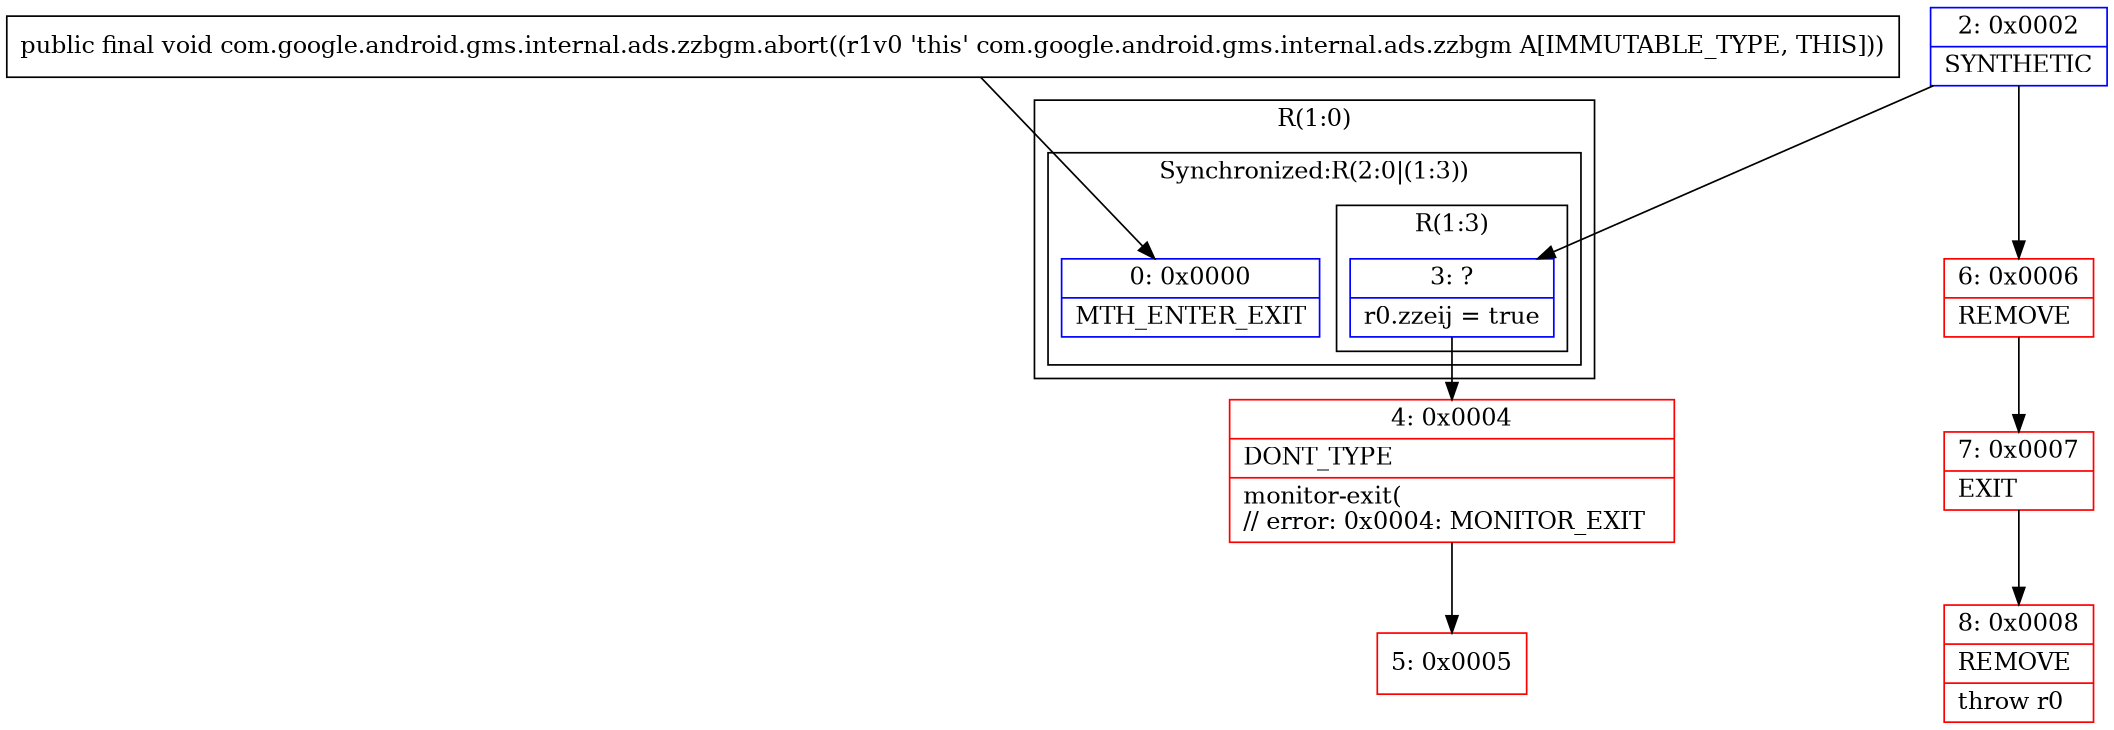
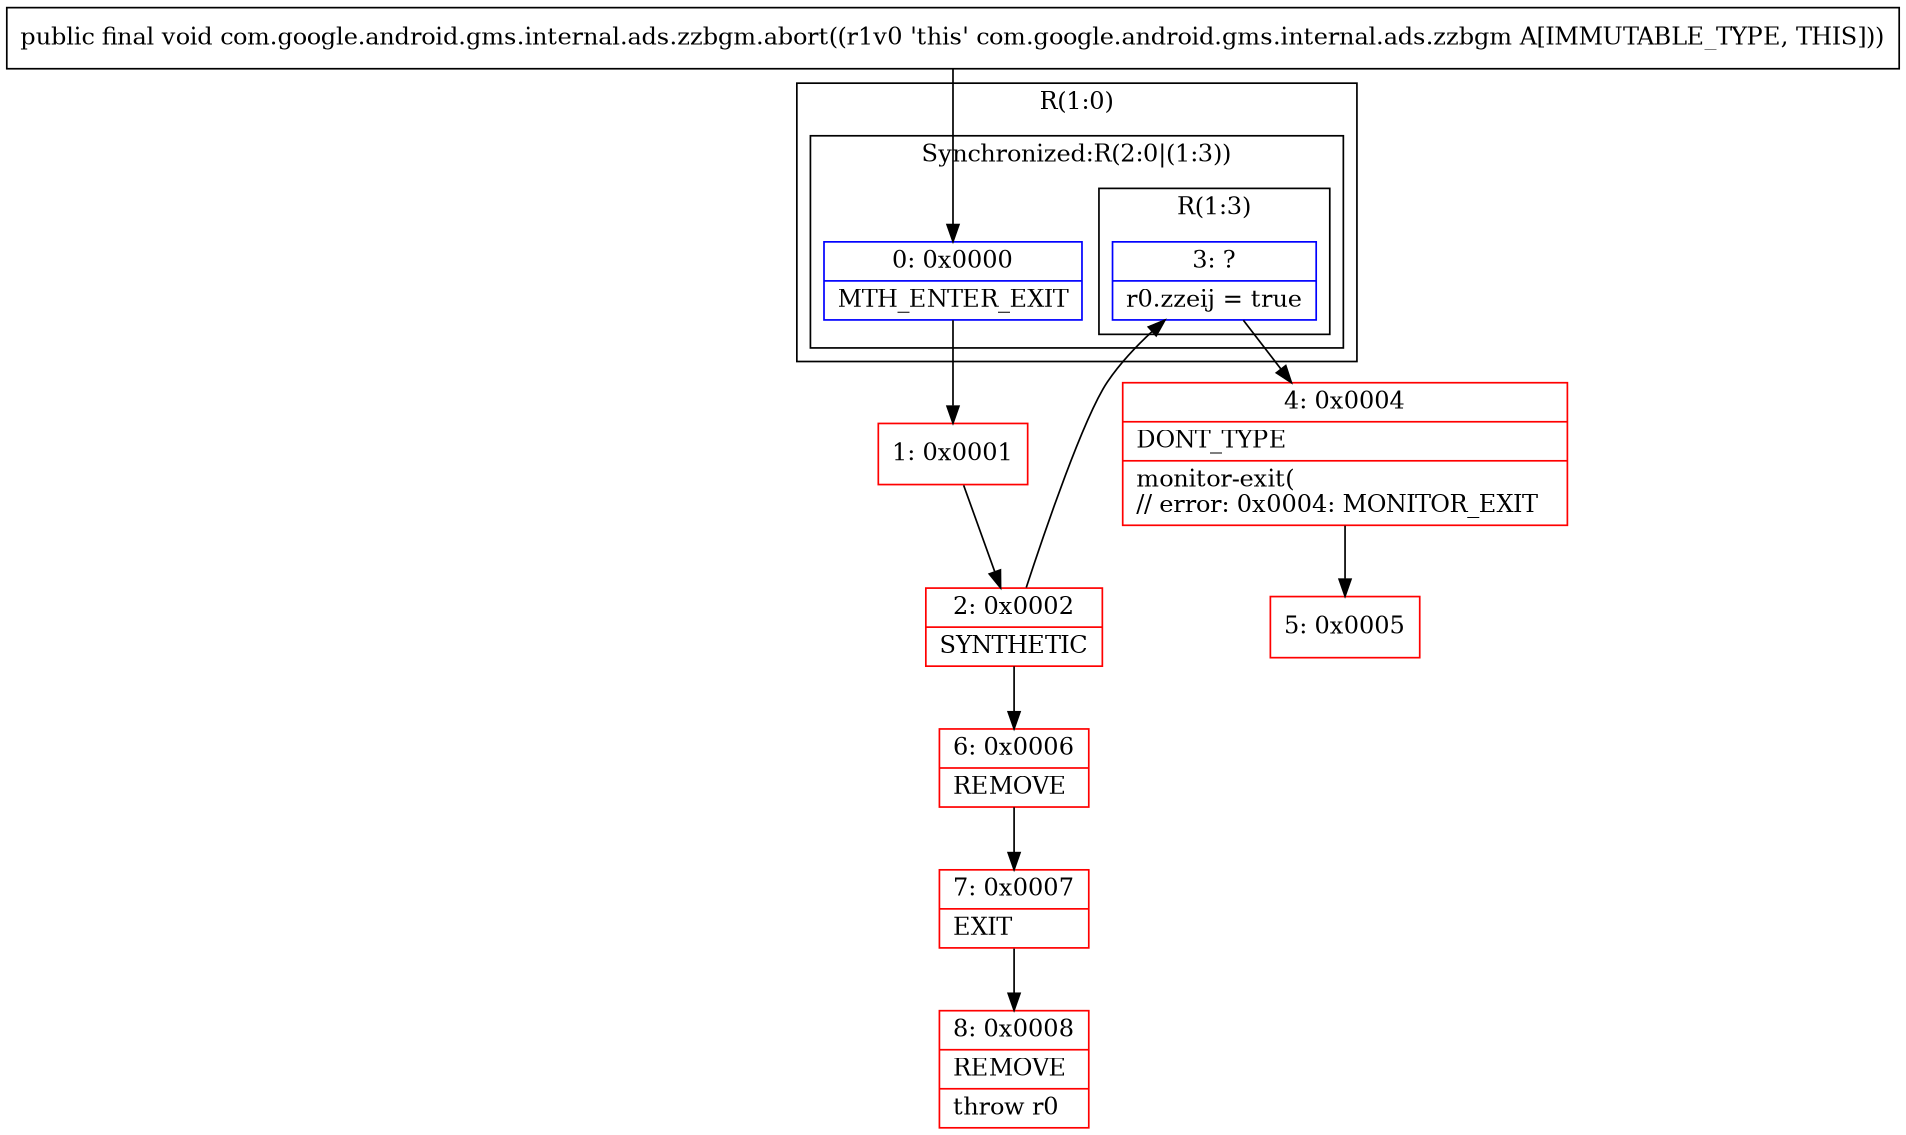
node "2: 0x0002": color blue -> red
node "1: 0x0001": added
